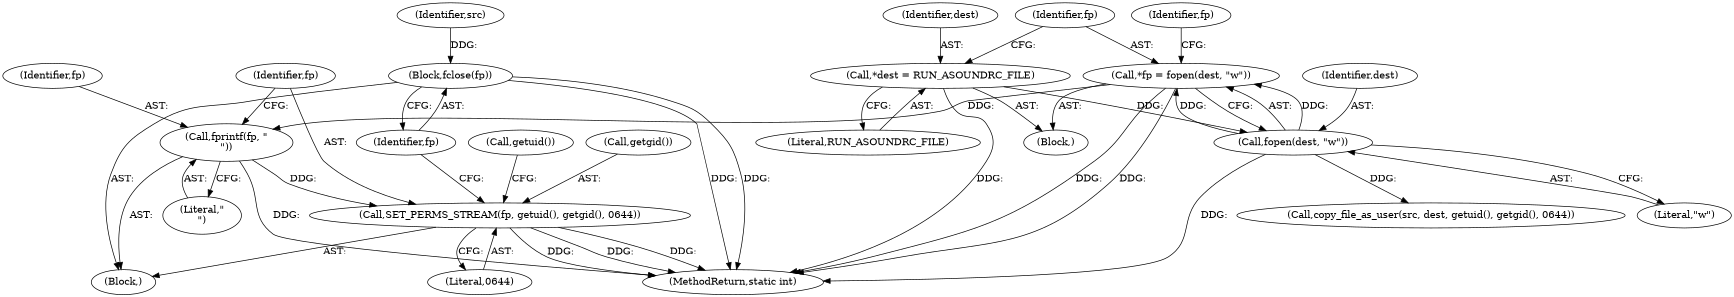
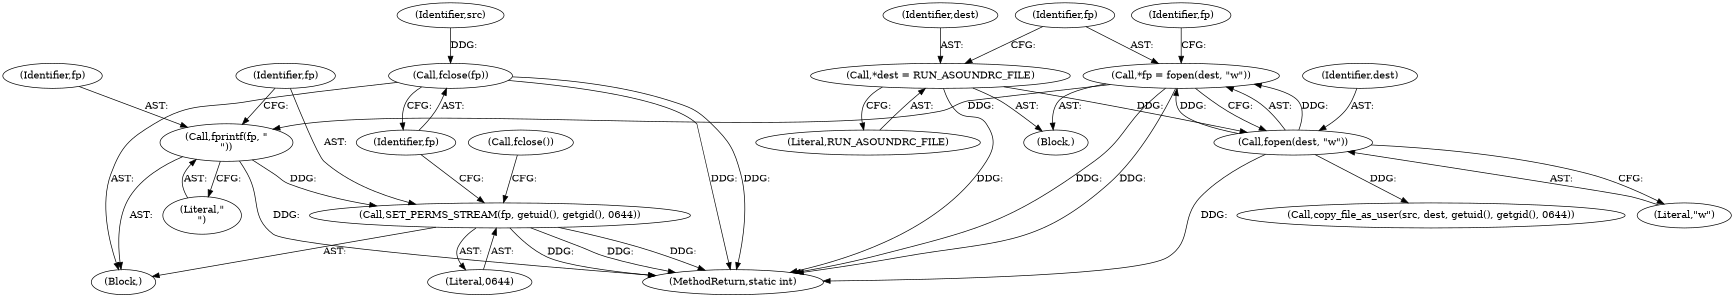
node "(Block,fclose(fp))": label "(Block,fclose(fp))" -> "(Call,fclose(fp))"
node "(Call,getuid())": label "(Call,getuid())" -> "(Call,fclose())"
node "(Call,getgid())": removed
edge "(Call,SET_PERMS_STREAM(fp, getuid(), getgid(), 0644))" -> "(Literal,0644)": label "CFG: " -> "AST: "
